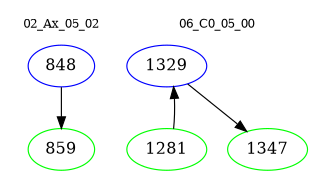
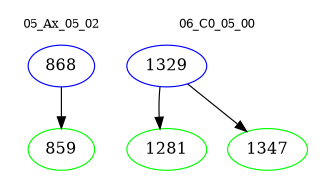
cluster "02_Ax_05_02": label "02_Ax_05_02" -> "05_Ax_05_02"
node "848": label "848" -> "868"
edge "1281" -> "1329": reversed
